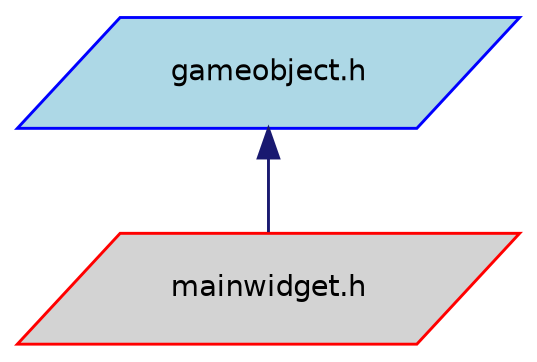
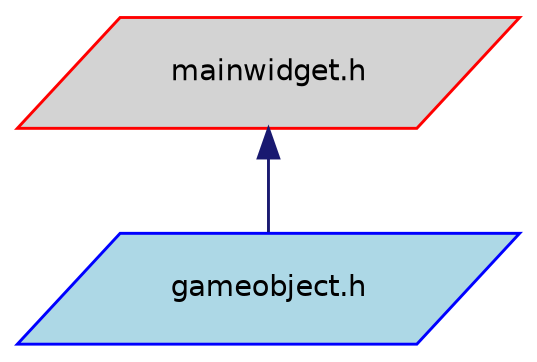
edge "mainwidget.h" -> "gameobject.h": reversed
